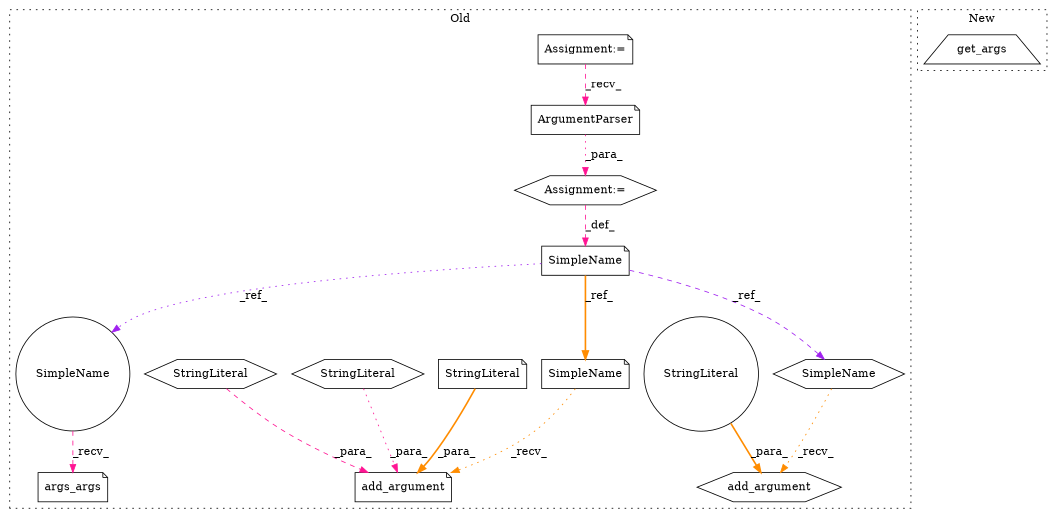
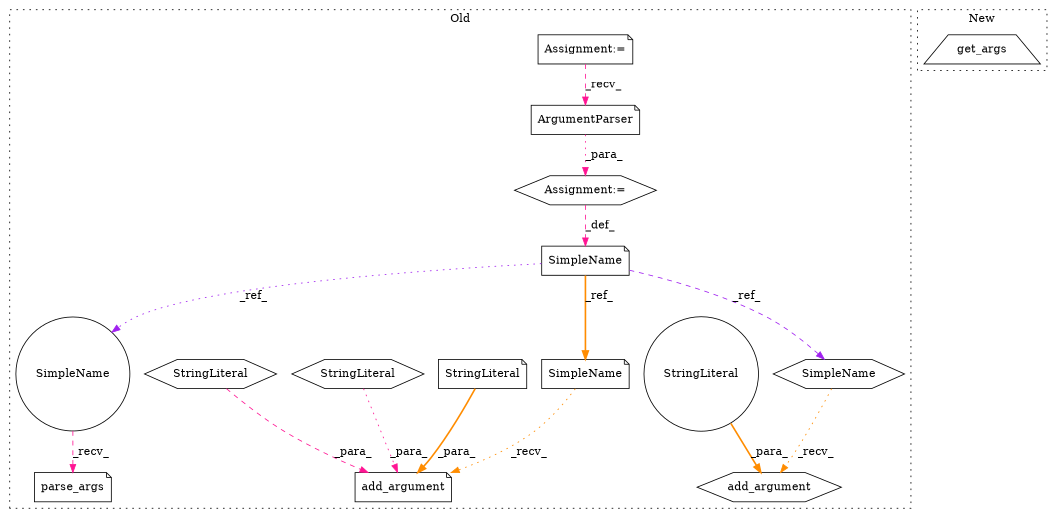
node "args_args": label "args_args" -> "parse_args"
